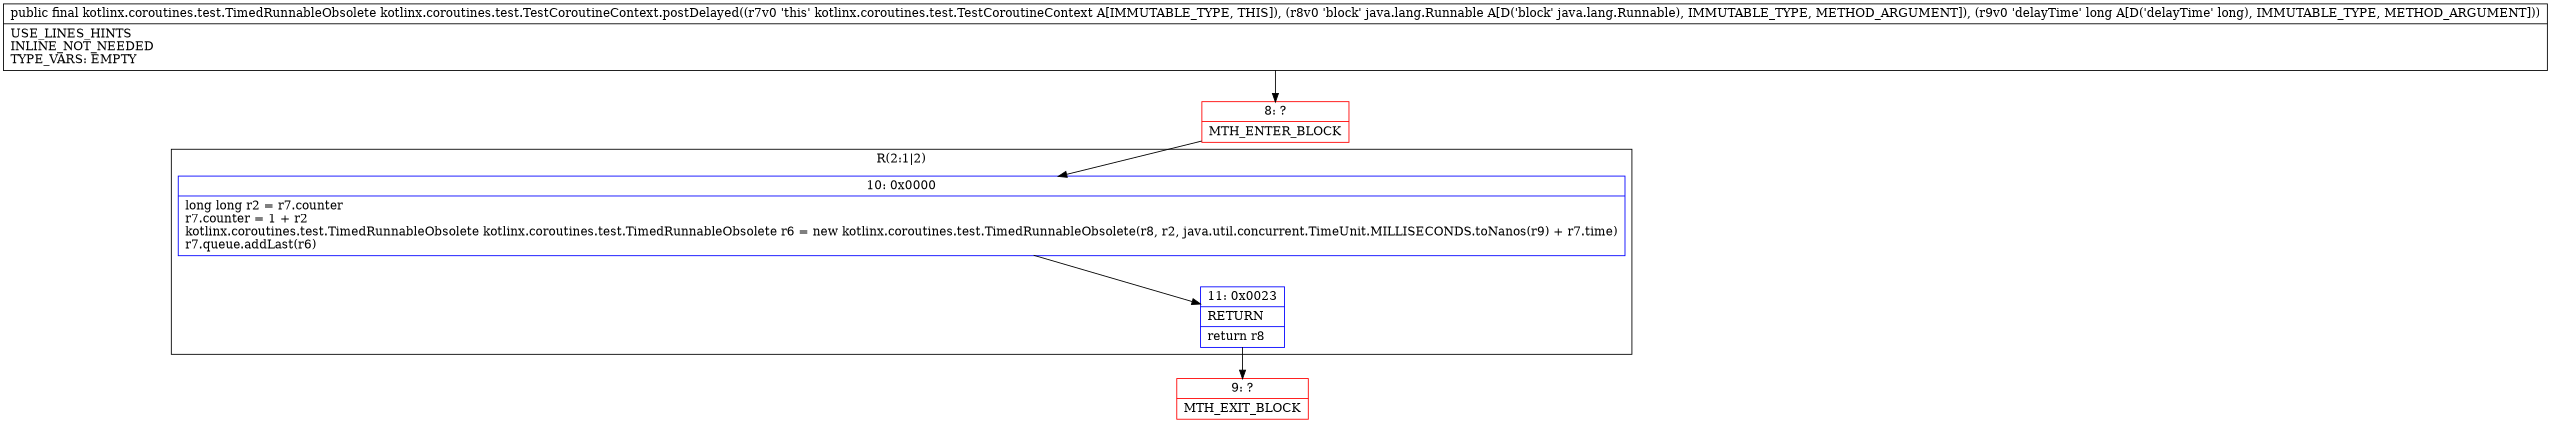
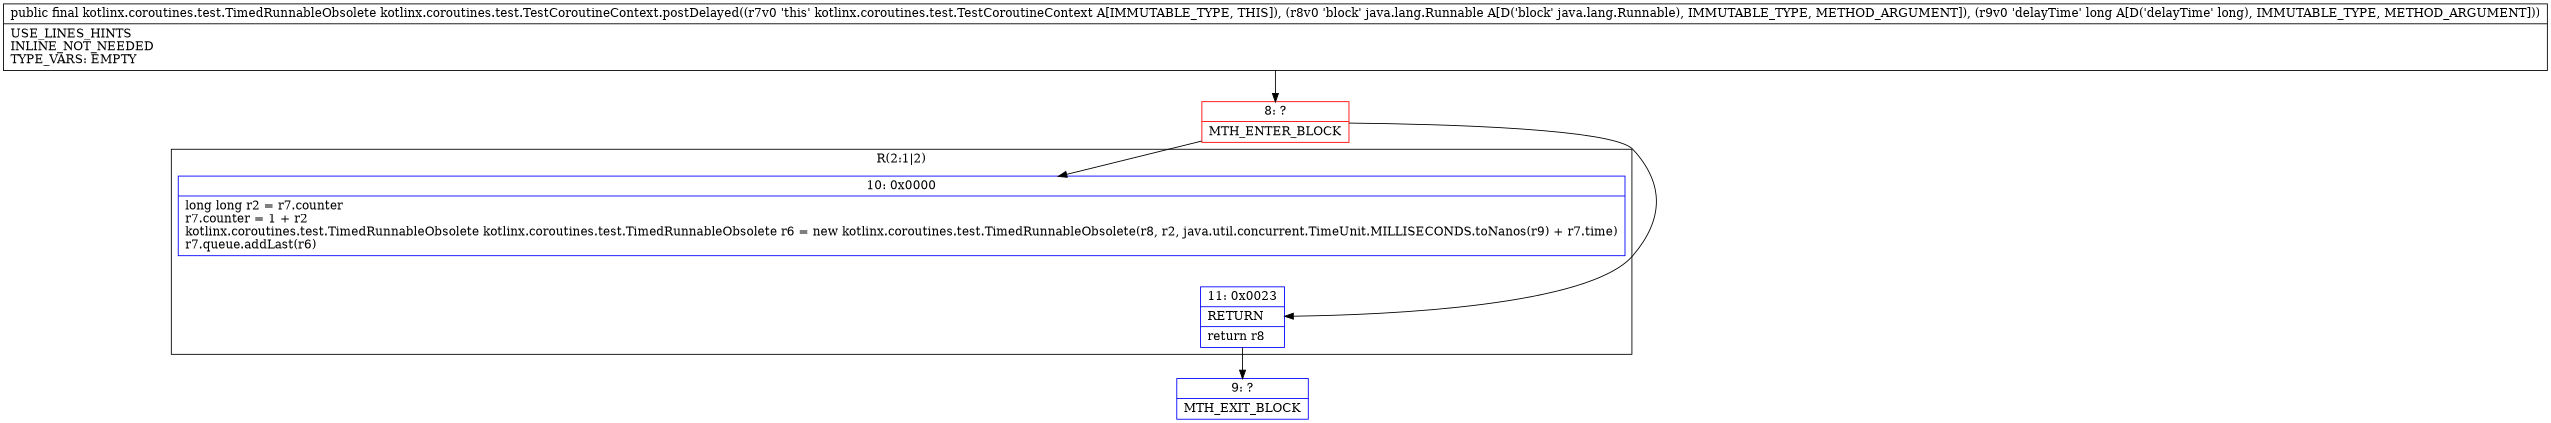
edge "10: 0x0000" -> "11: 0x0023": now "8: ?" -> "11: 0x0023"
node "9: ?": color red -> blue
